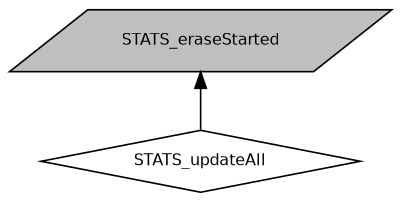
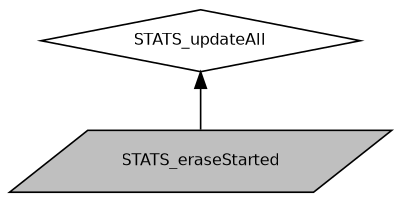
edge "STATS_updateAll" -> "STATS_eraseStarted": reversed
